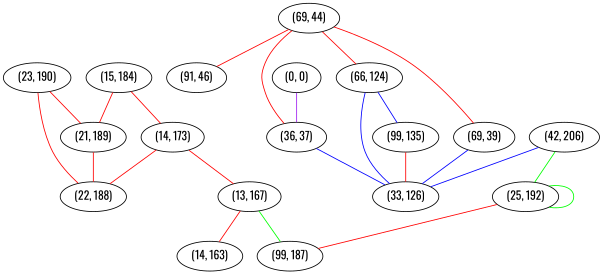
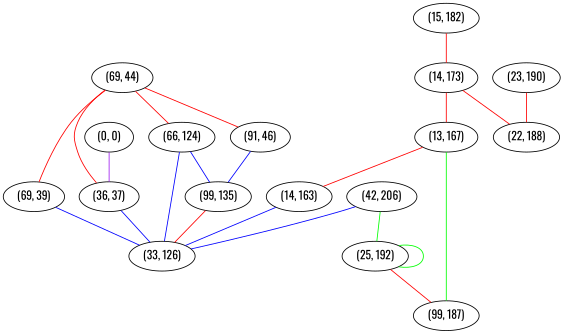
node "(15, 184)": label "(15, 184)" -> "(15, 182)"
node "(21, 189)": removed
edge "(91, 46)" -- "(99, 135)": added
edge "(14, 163)" -- "(33, 126)": added
